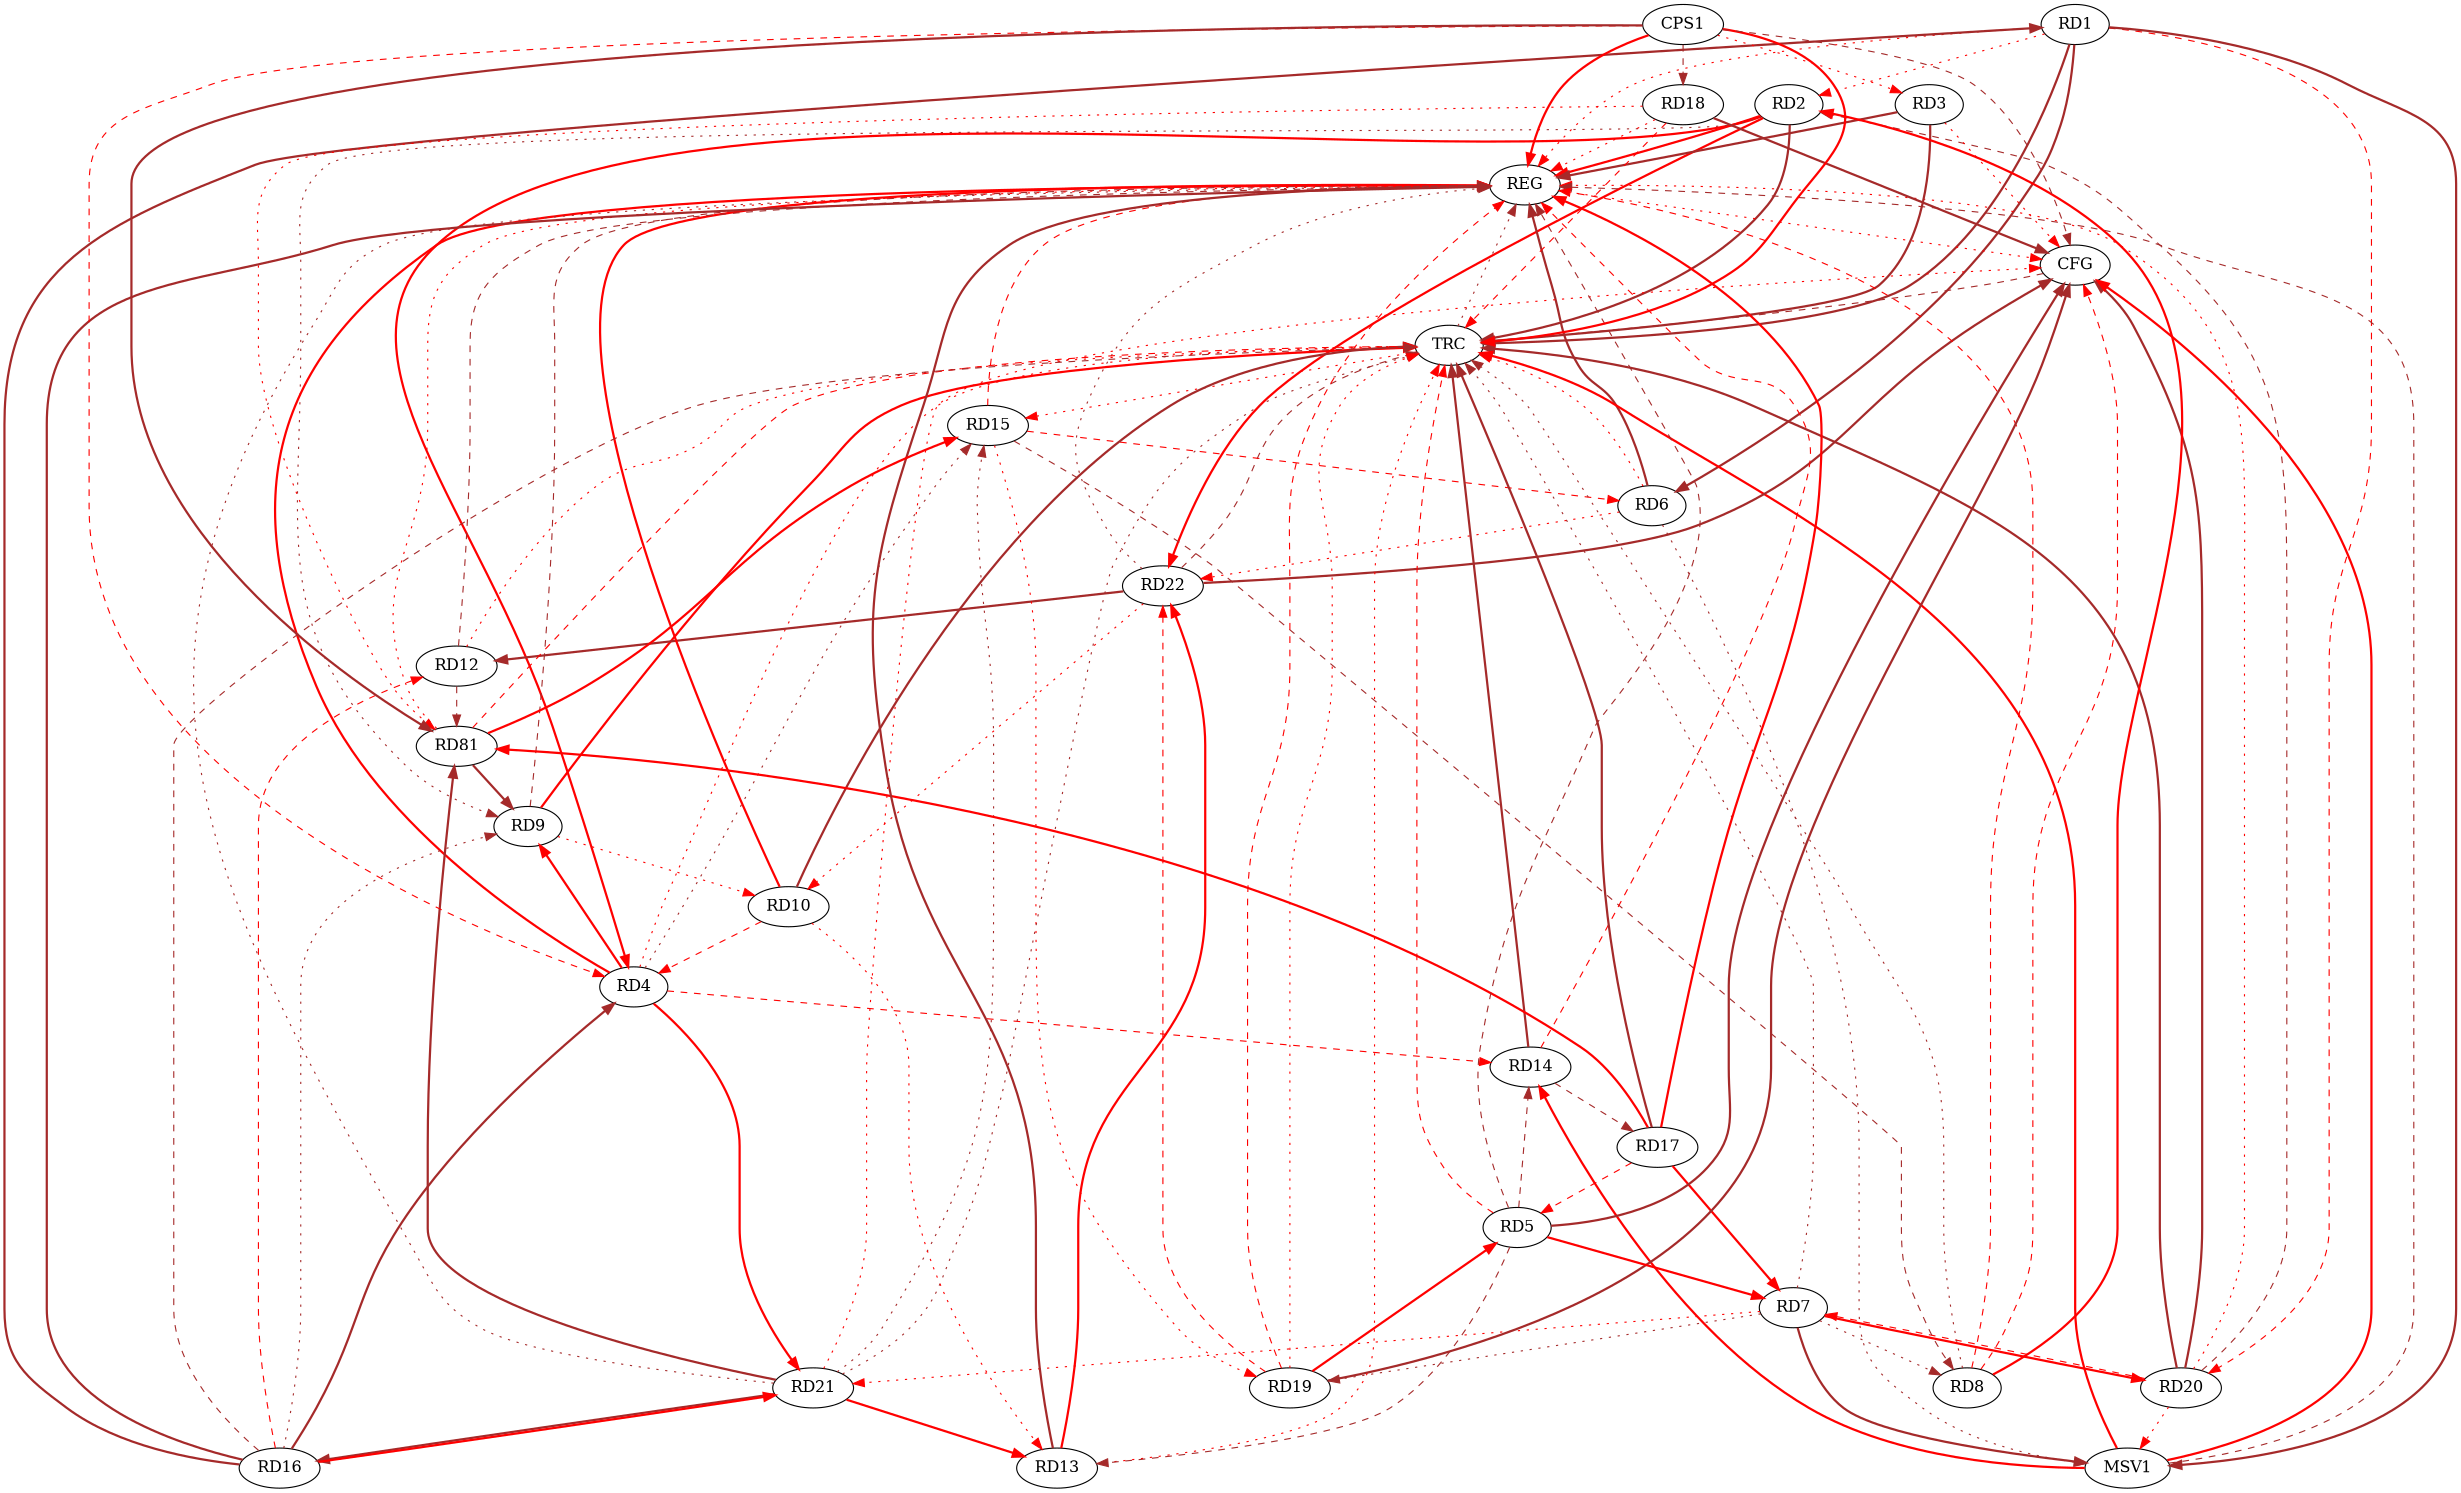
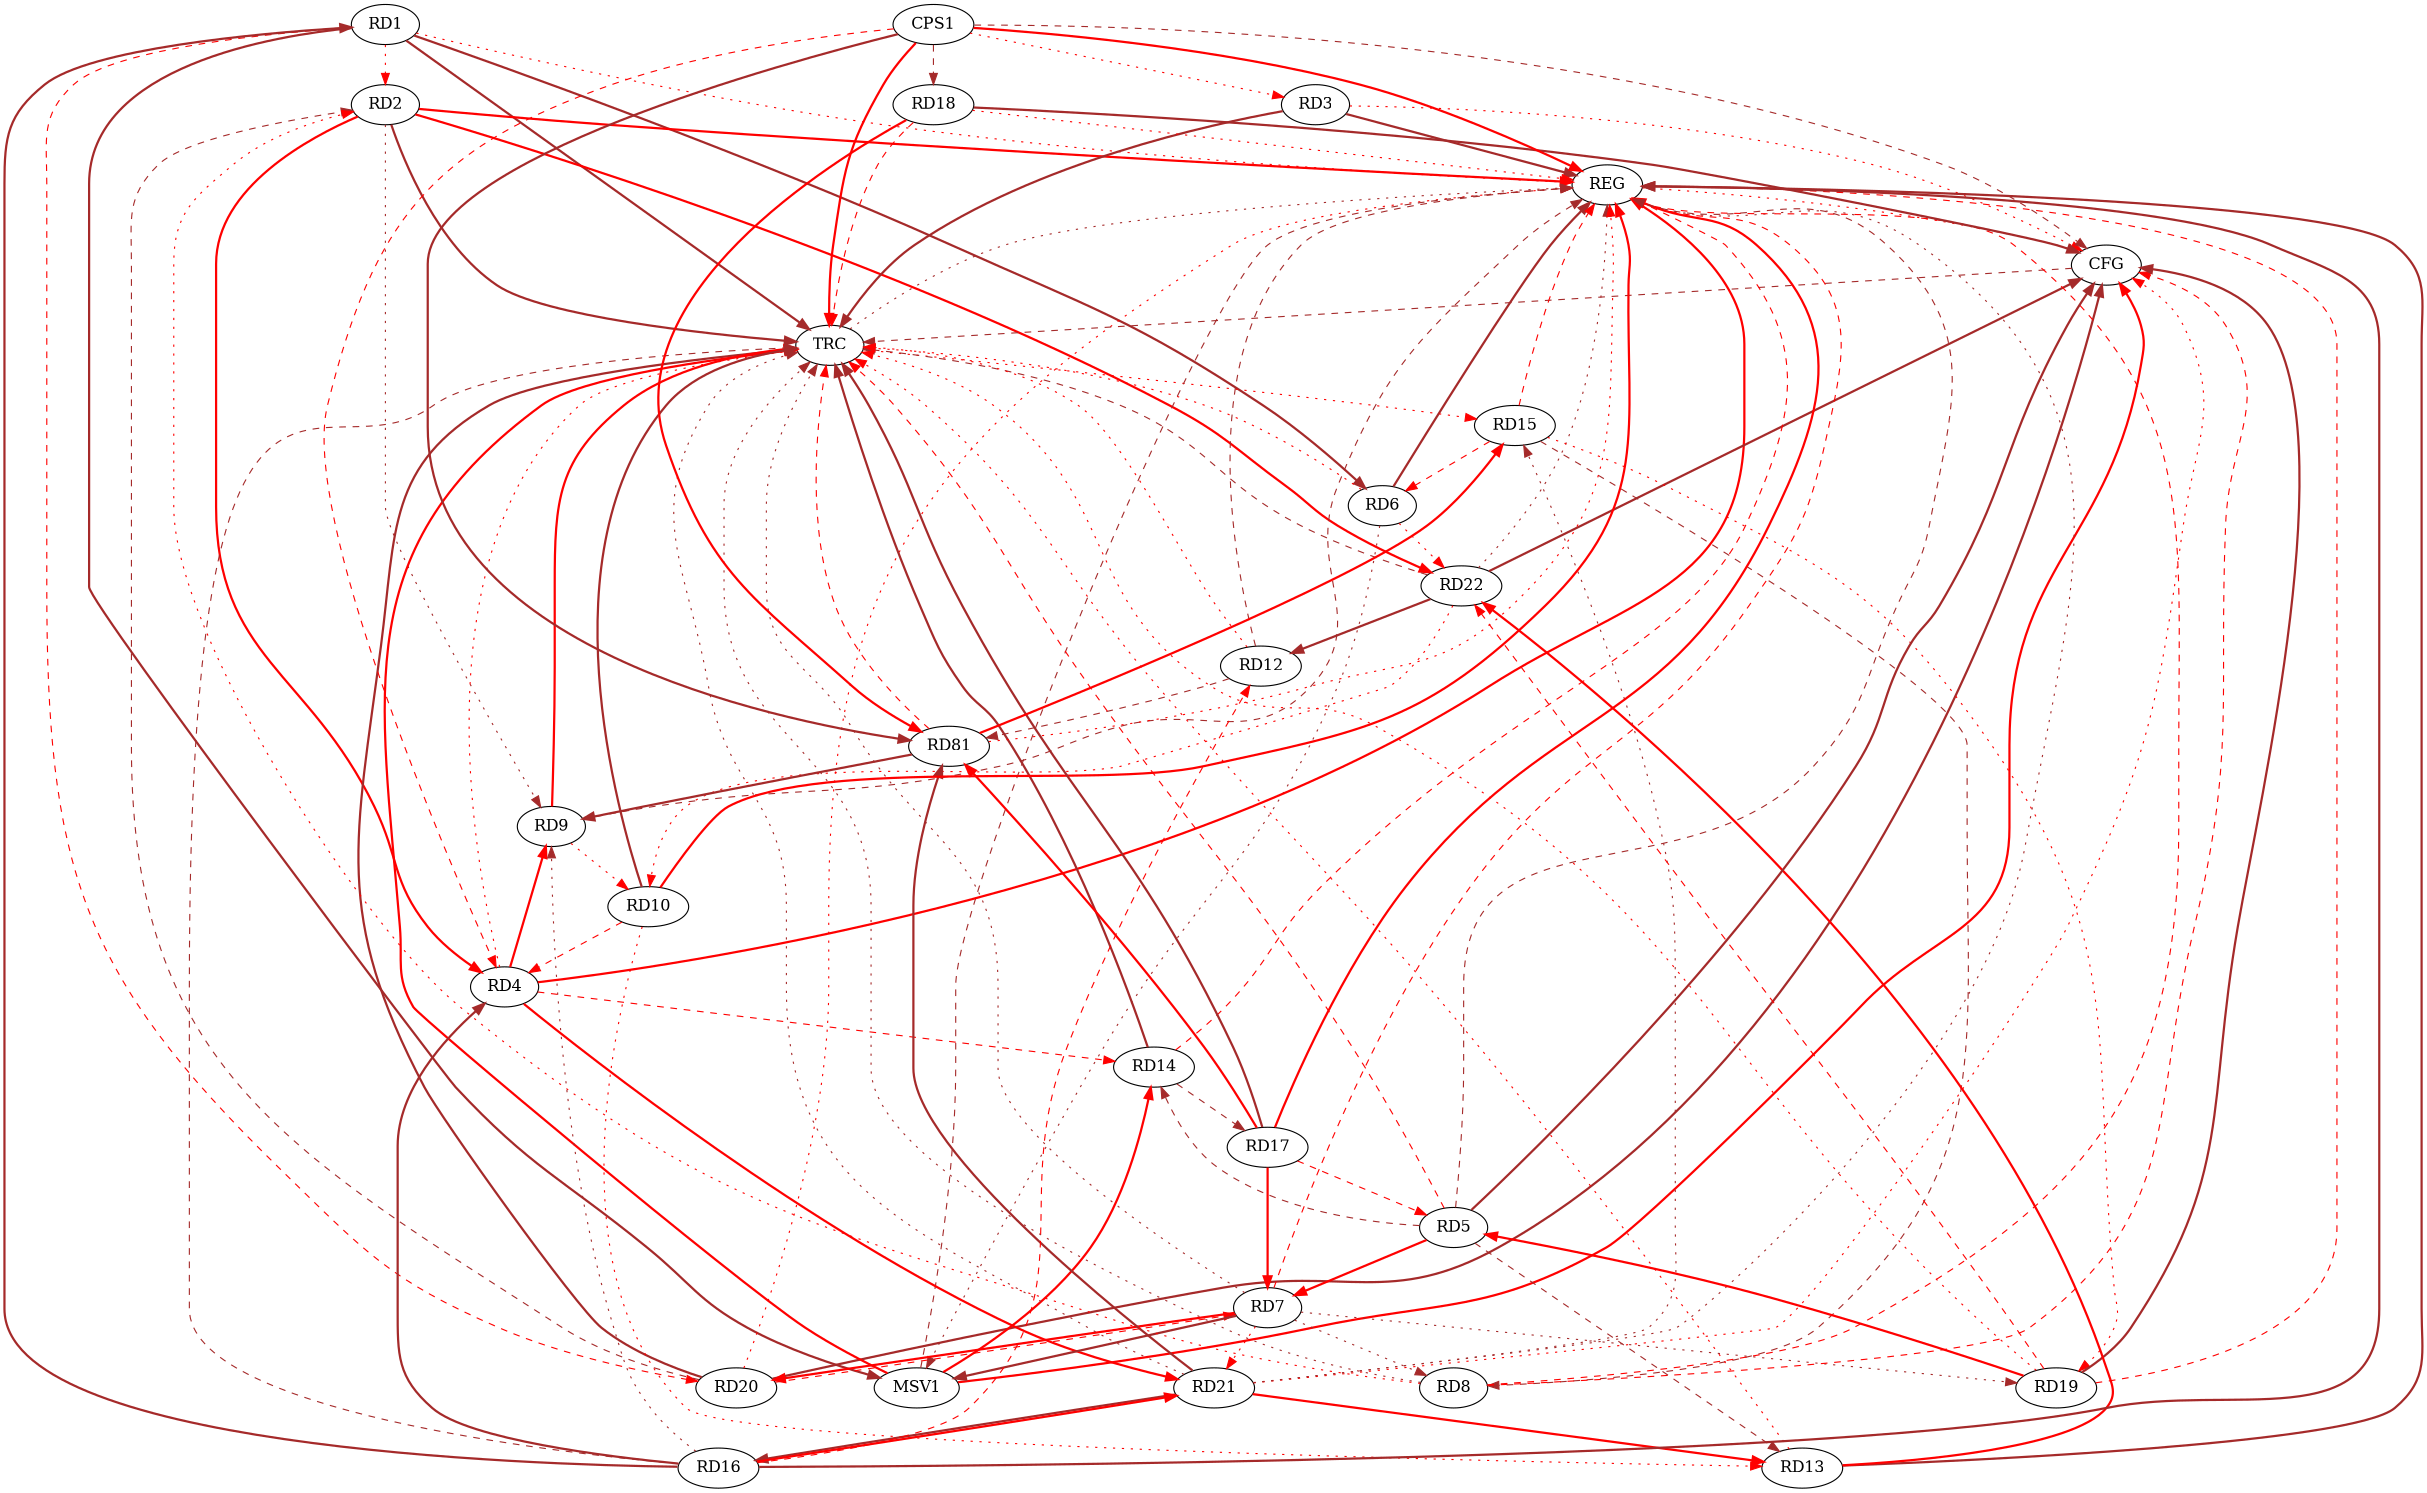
edge "RD18" -> "RD81": style dotted -> bold
edge "RD8" -> "RD2": style bold -> dotted
edge "RD4" -> "RD15": removed
edge "RD7" -> "REG": added
edge "RD20" -> "MSV1": removed
